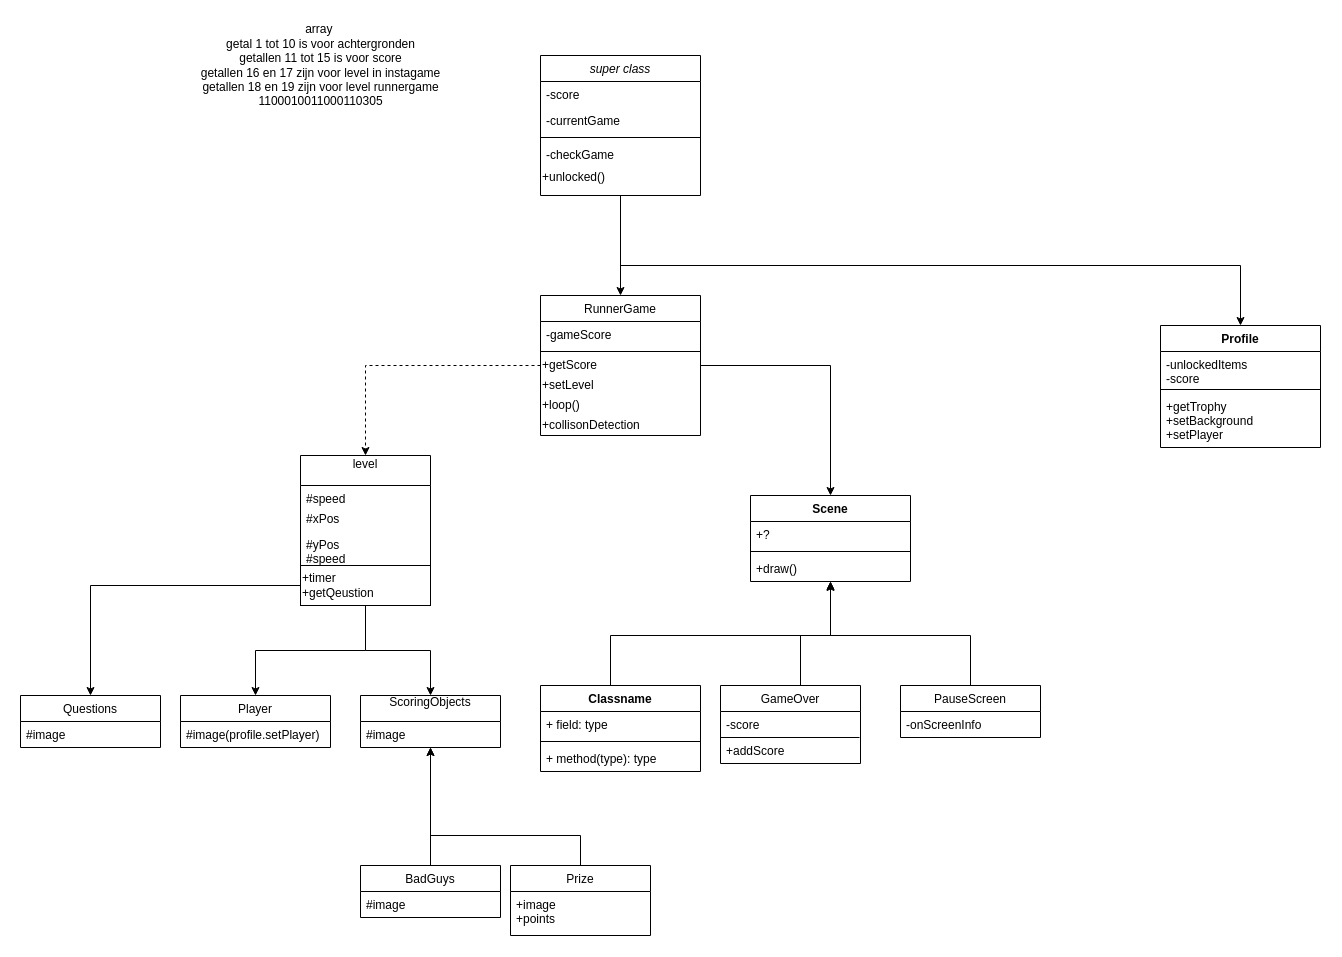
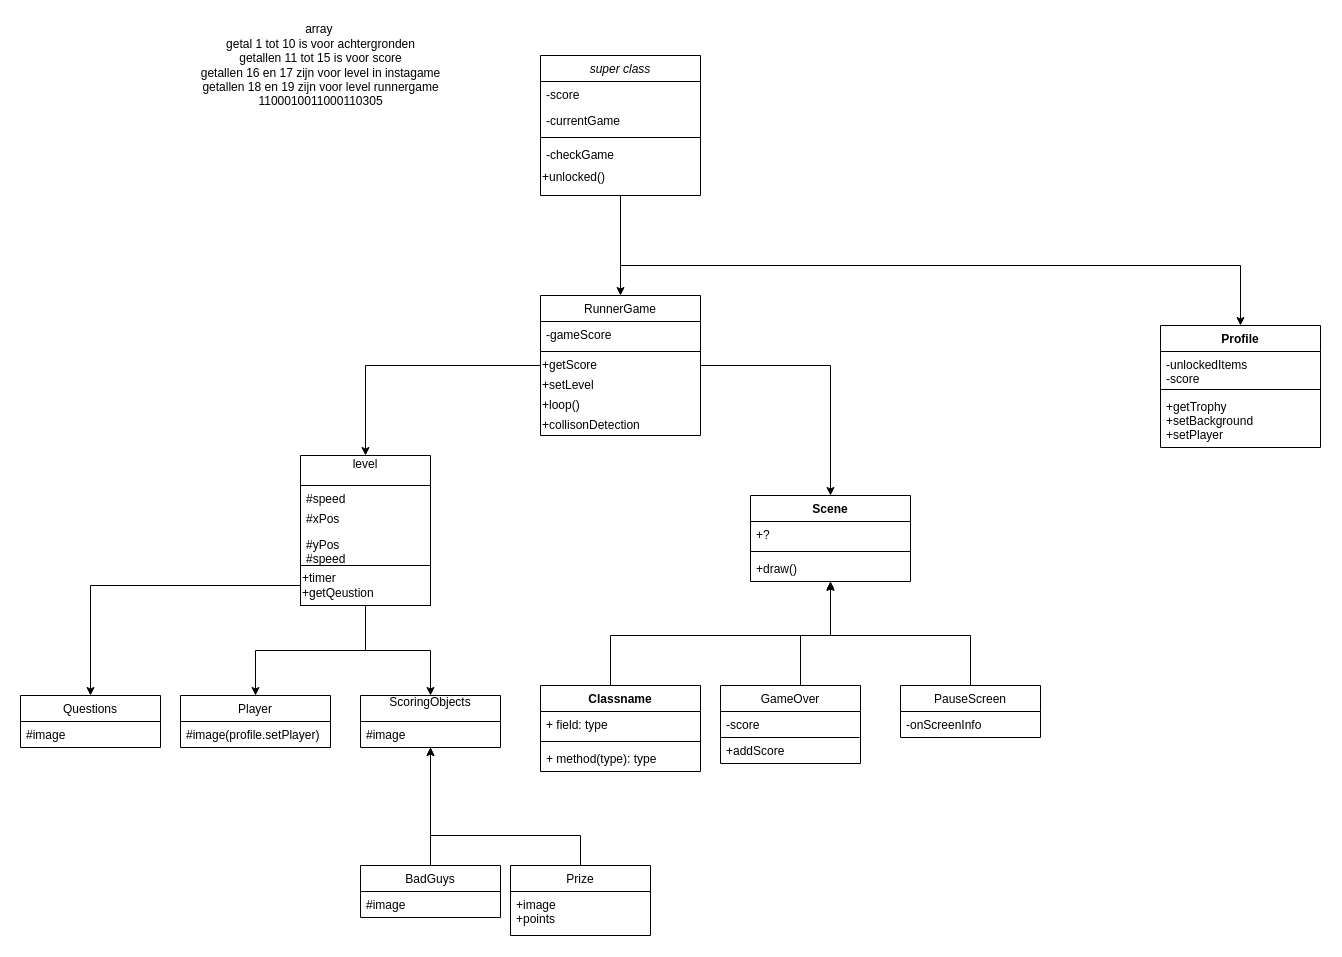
edge "RunnerGame" -> "level": style dashed -> solid
